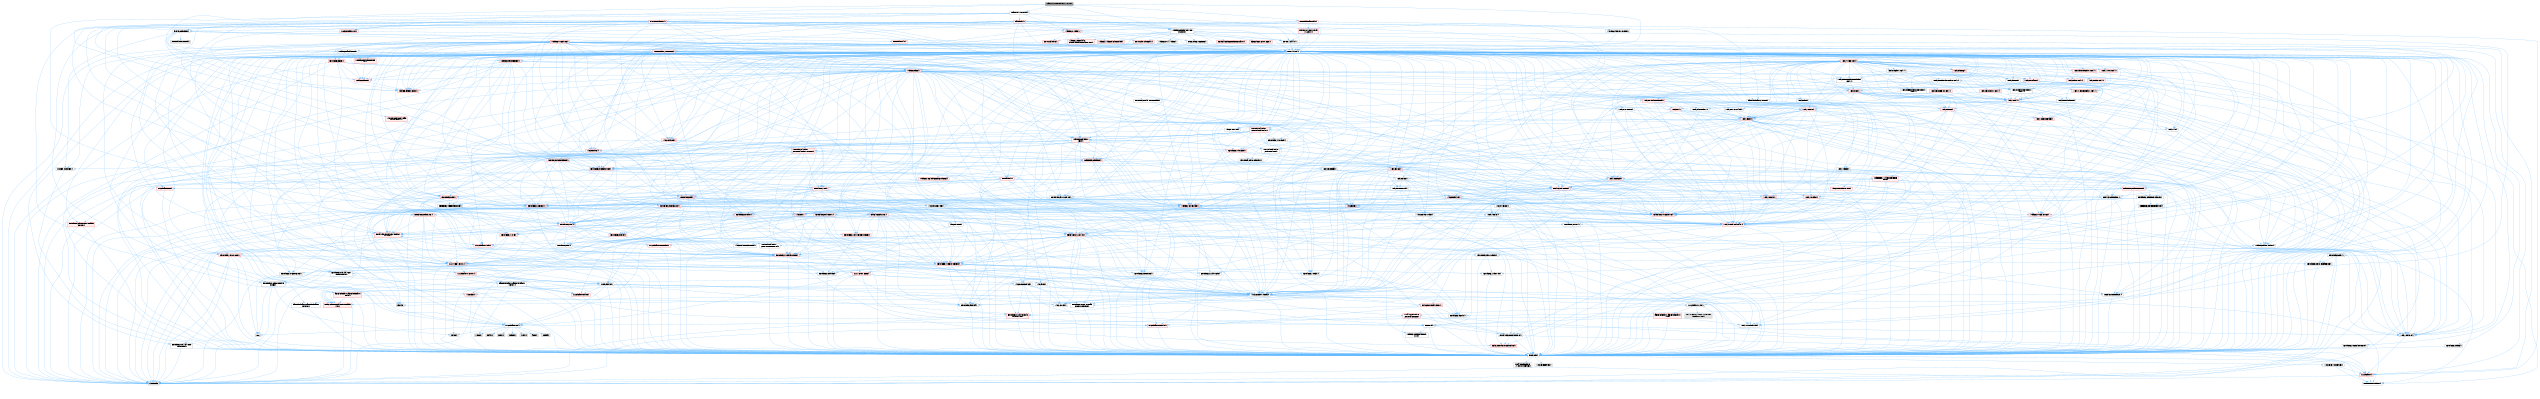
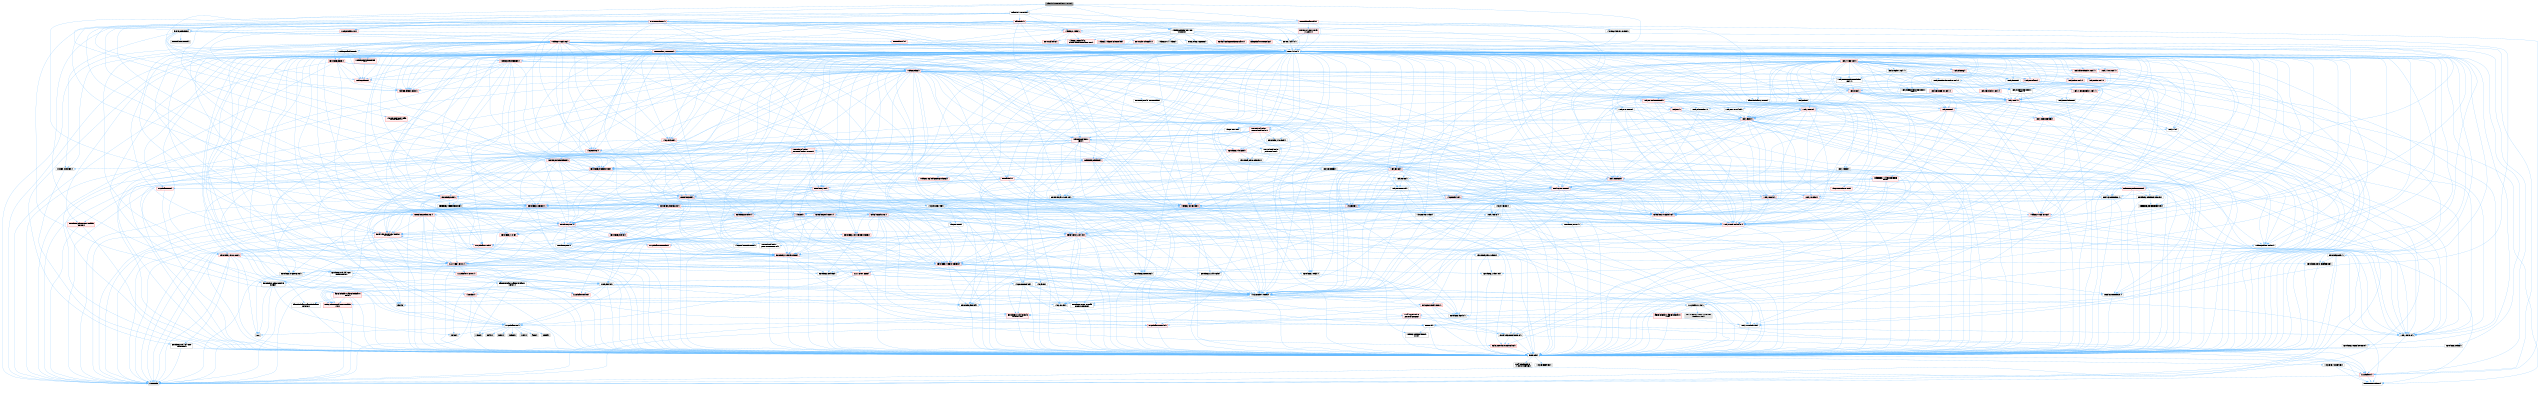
node "Trace/SlateMemoryTags.h": label "Trace/SlateMemoryTags.h" -> "Trace/PlatformProperties.h"
